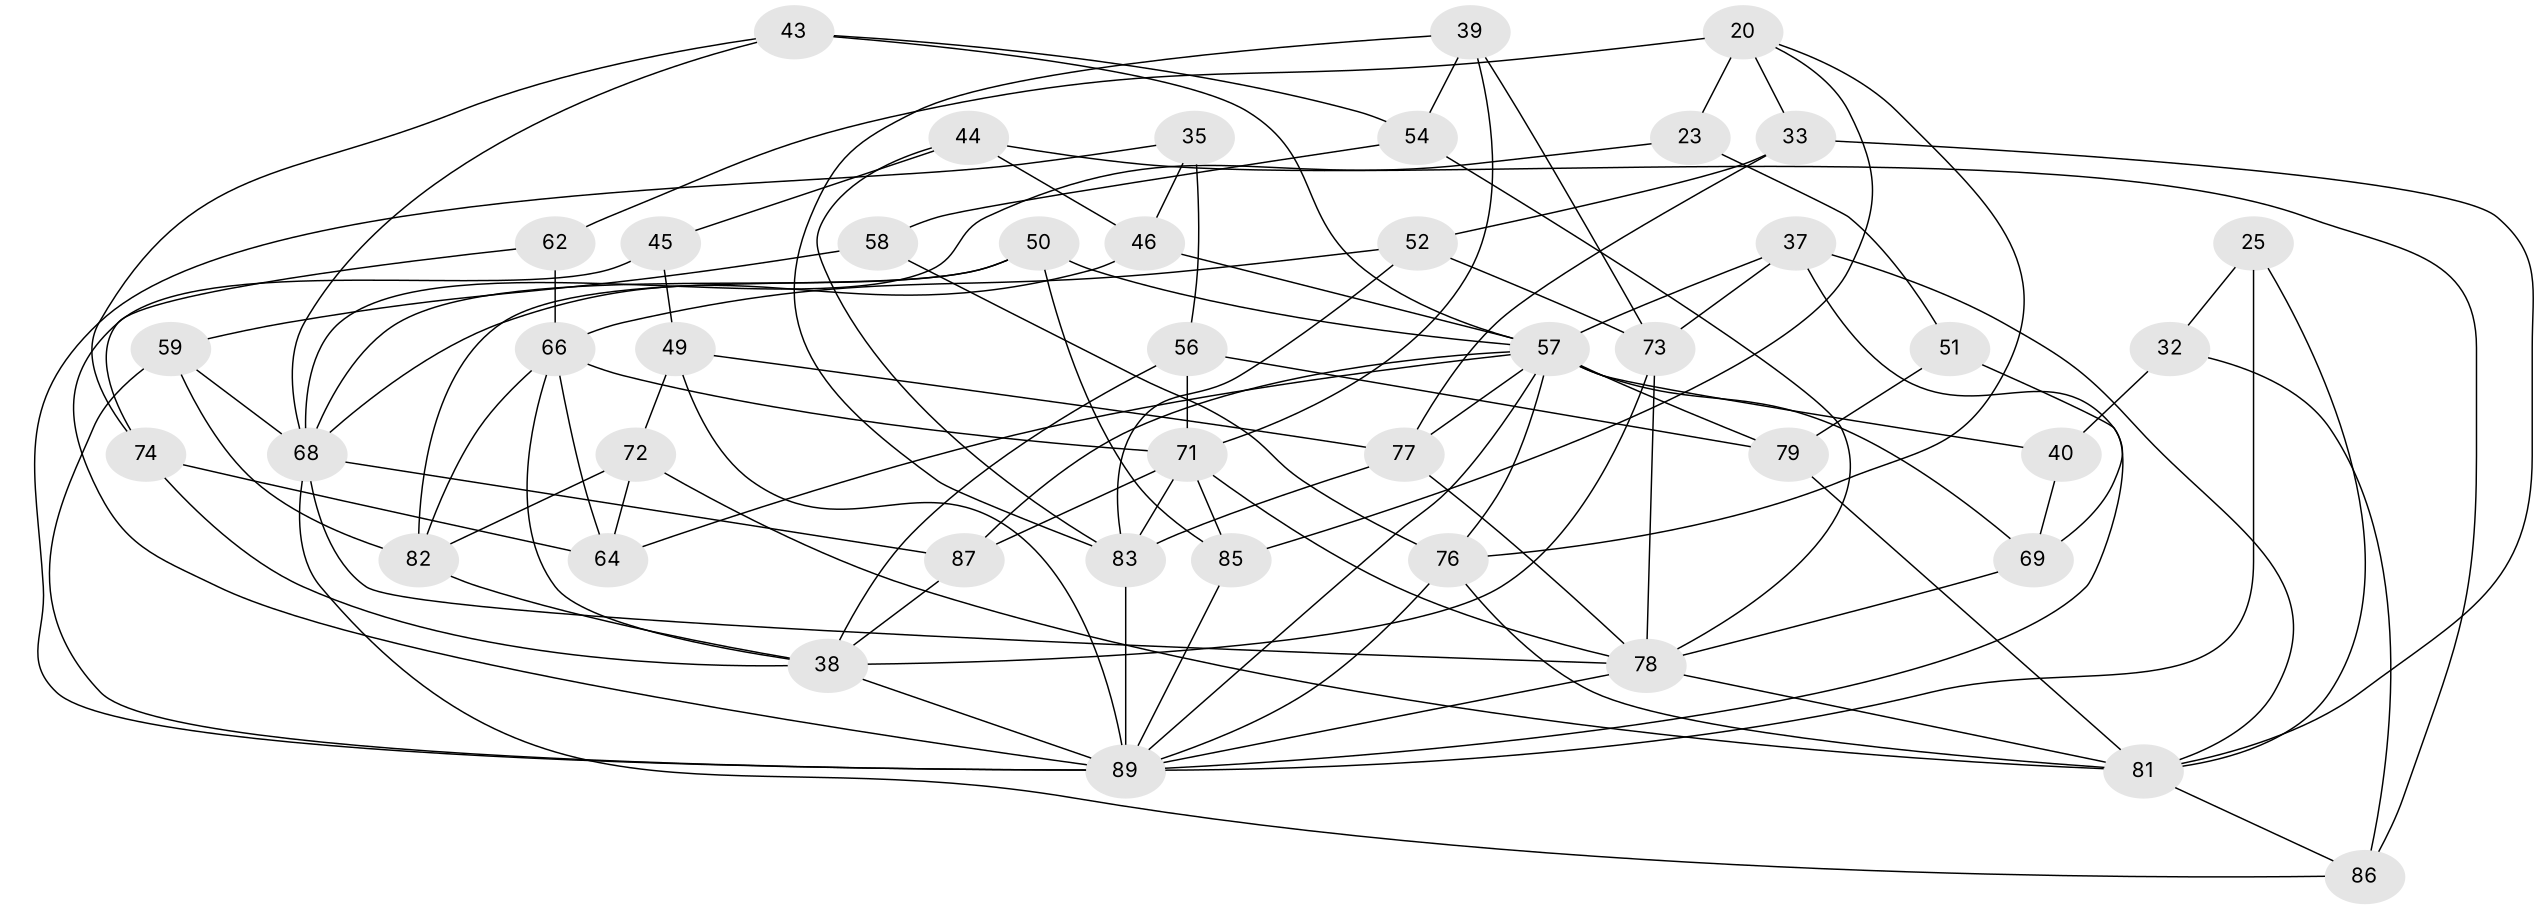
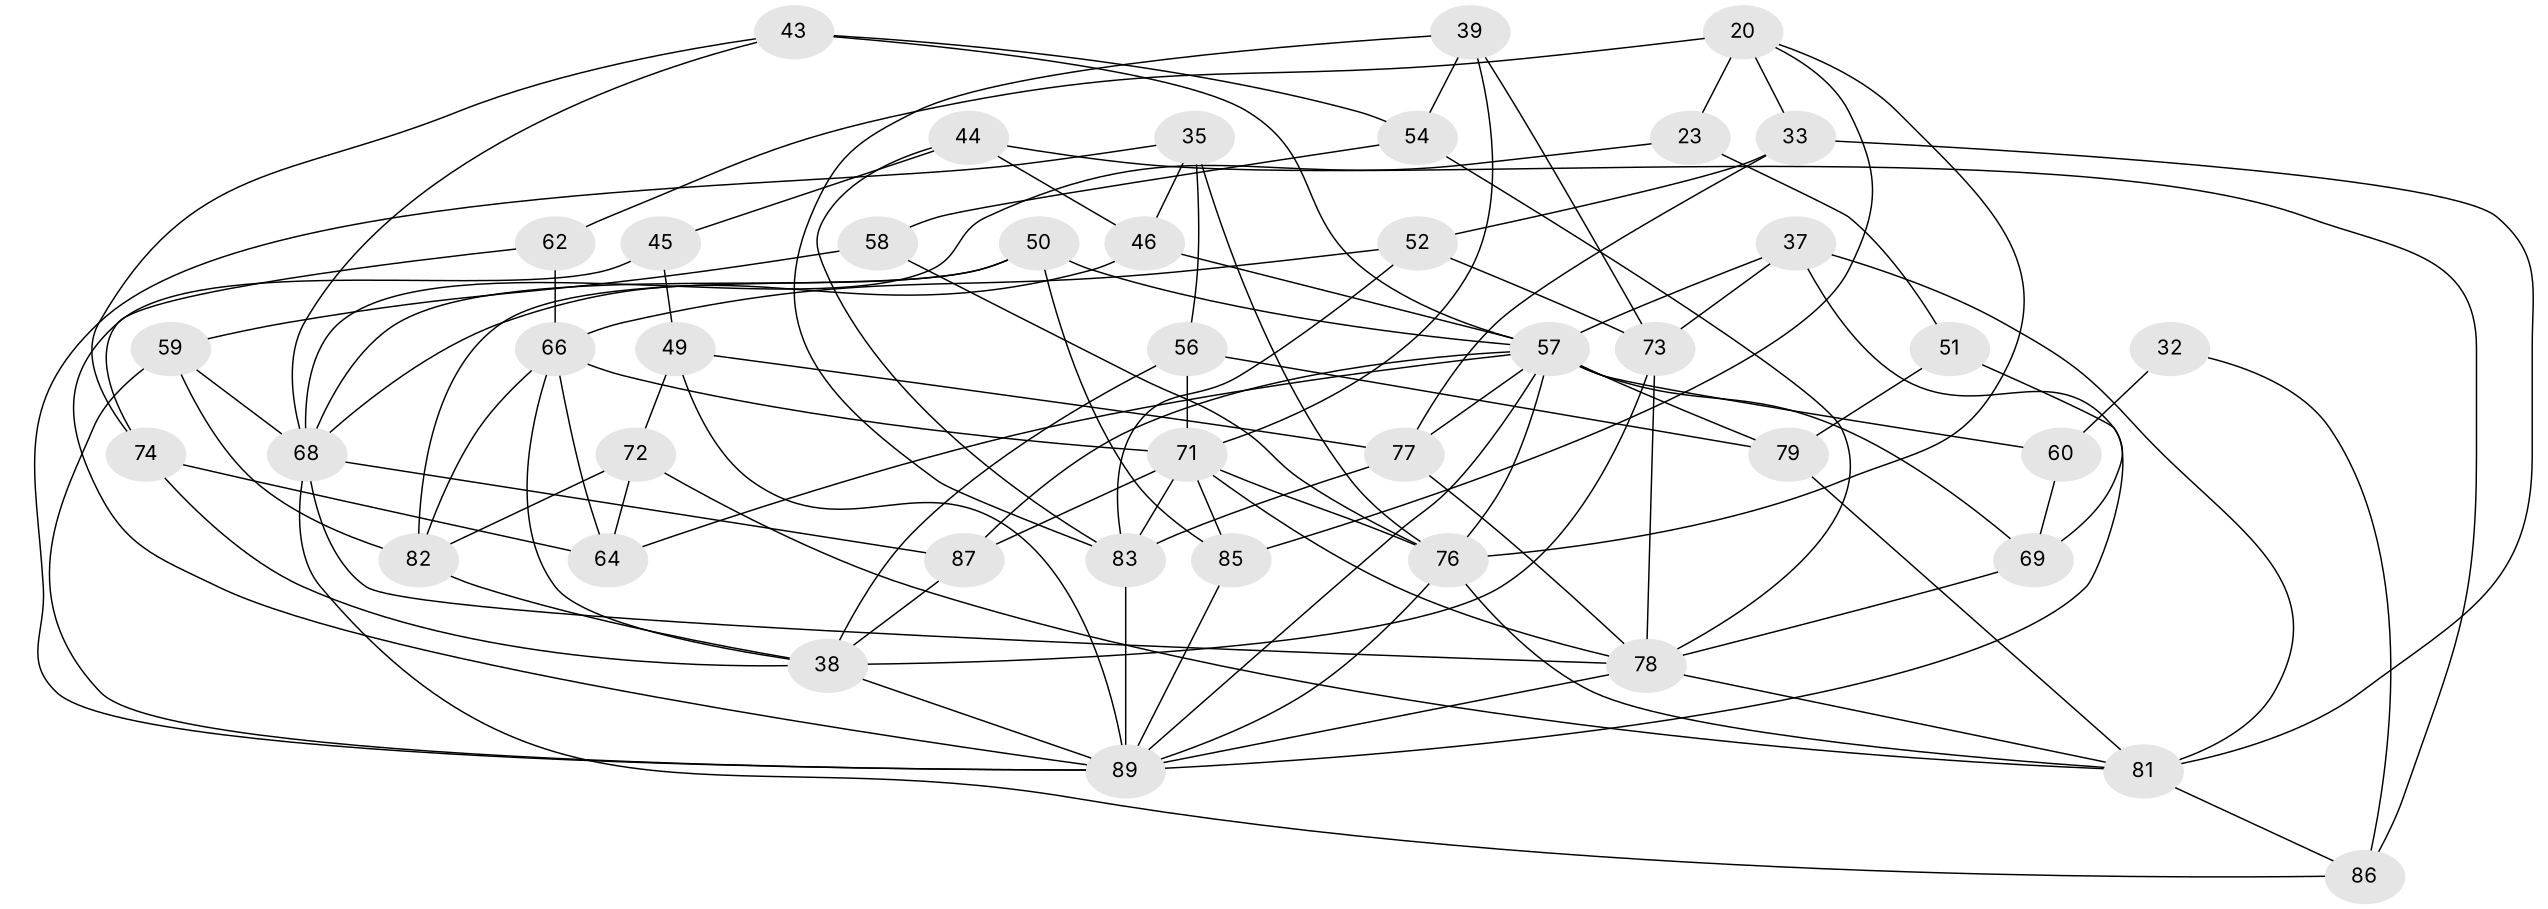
node "25": removed
edge "35" -- "76": added
node "40": label "40" -> "60"
edge "71" -- "76": added
